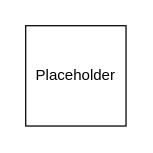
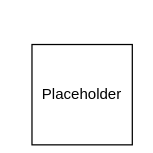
node "Placeholder": moved (76, 76) -> (82, 94)
